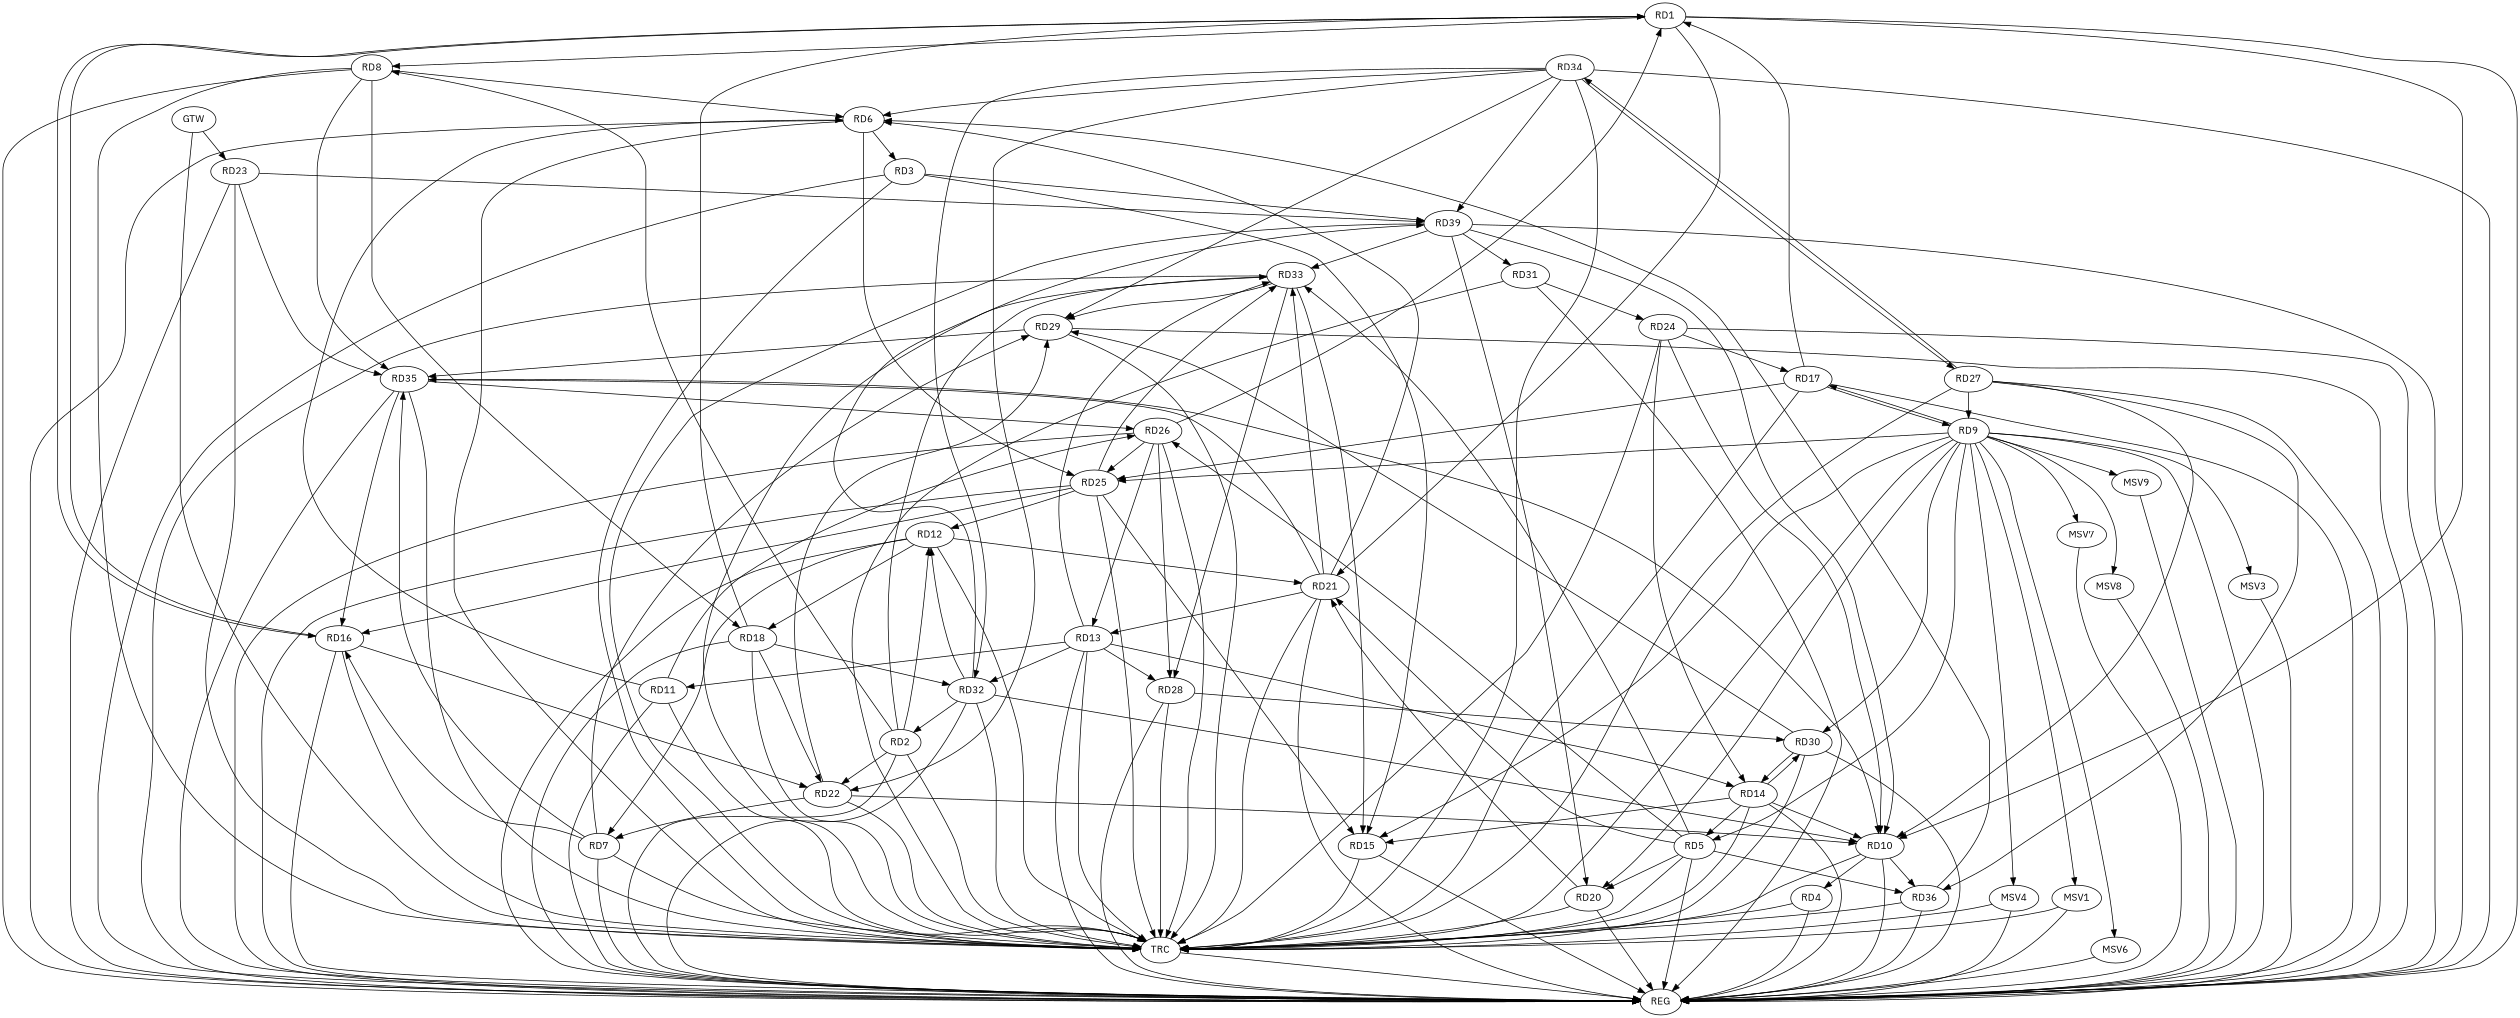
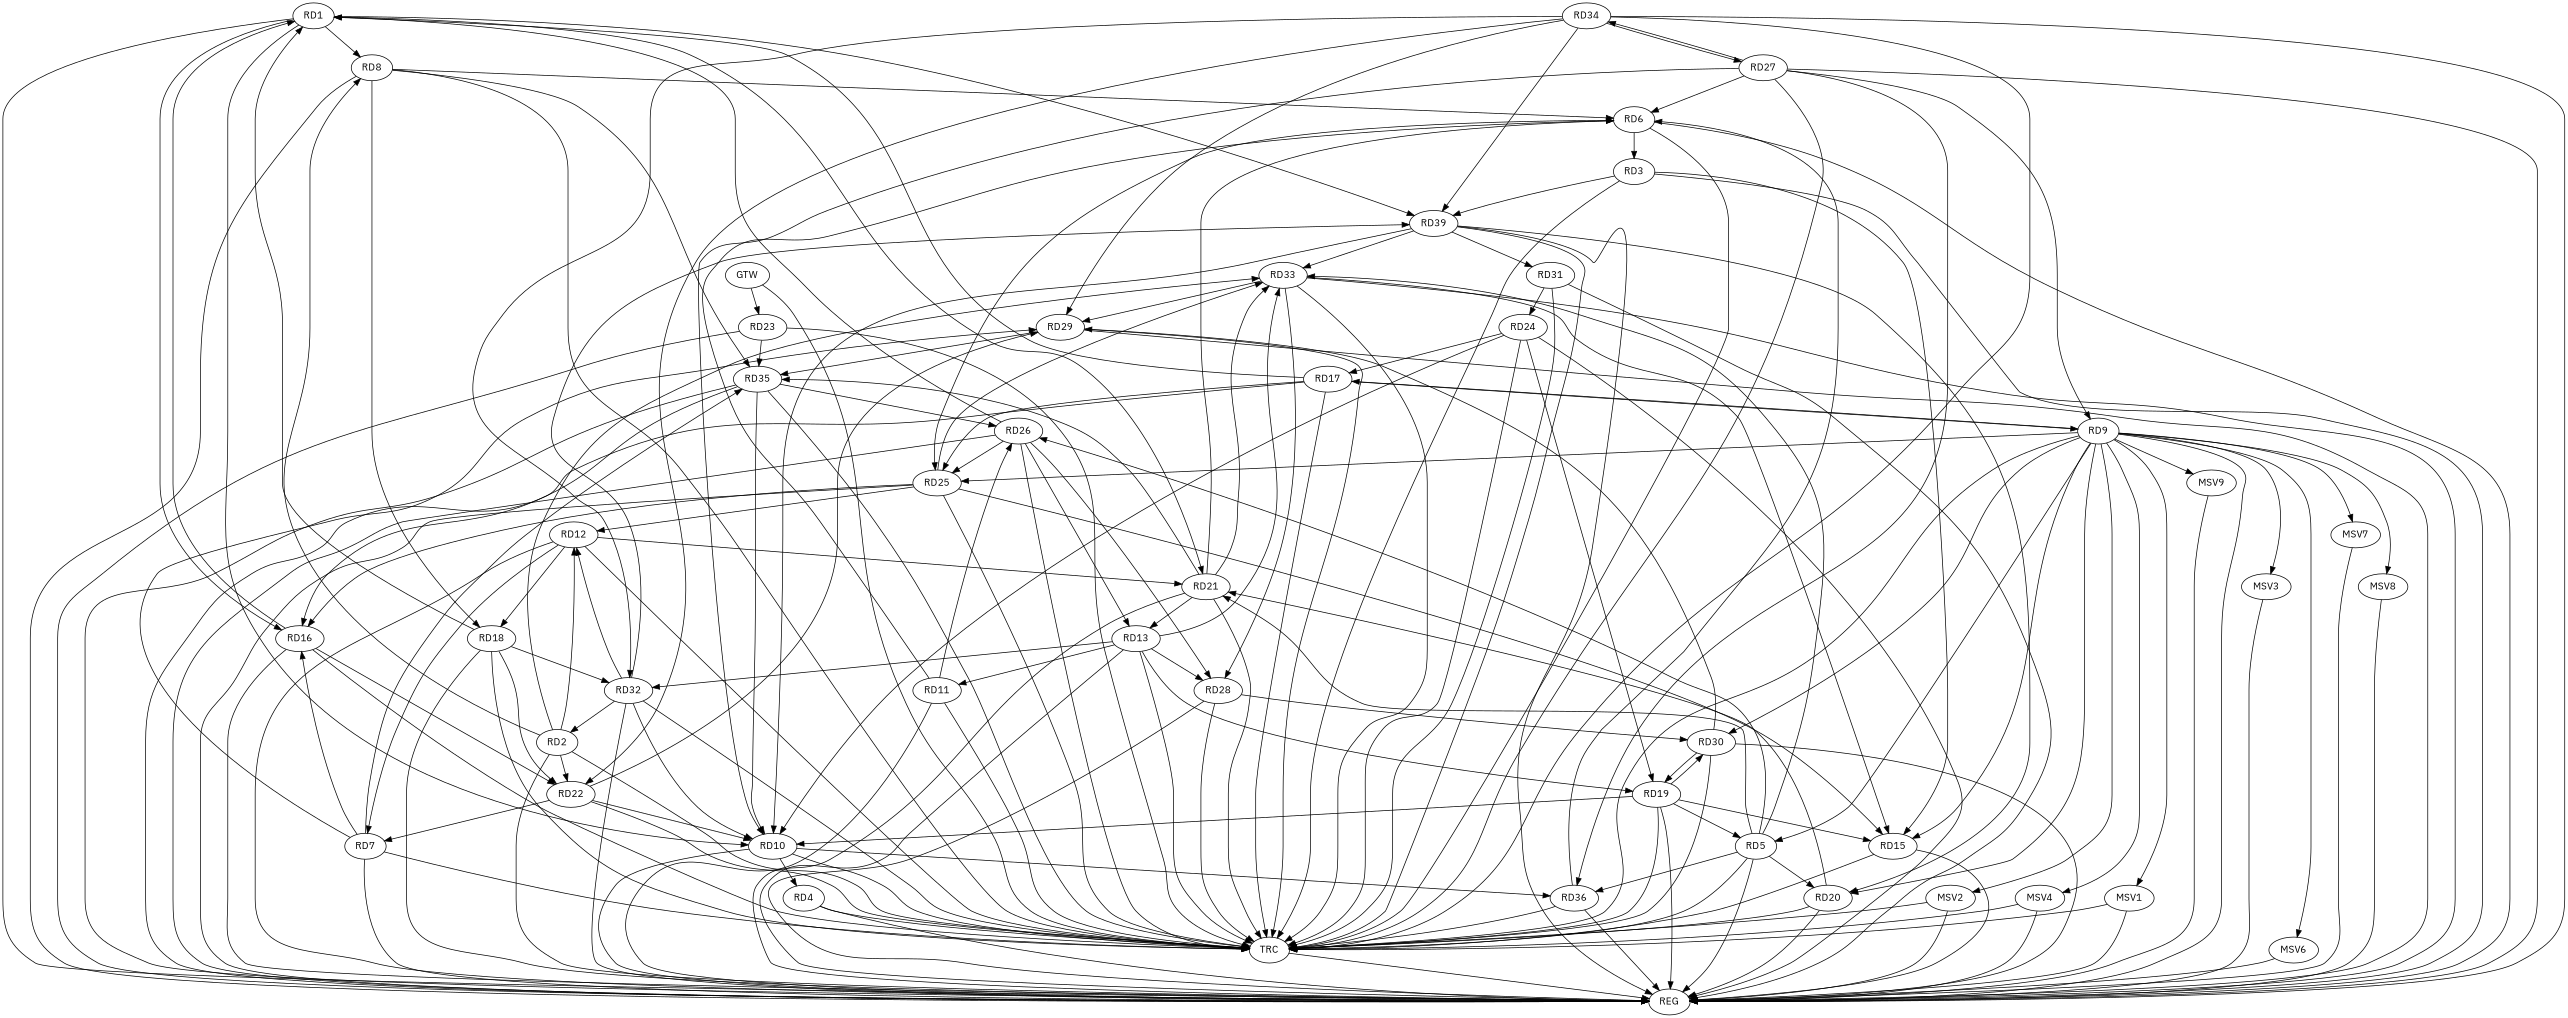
edge "RD34" -> "RD6": now "RD27" -> "RD6"
edge "RD23" -> "RD39": now "RD1" -> "RD39"
node "RD14": label "RD14" -> "RD19"
node "MSV2": added
